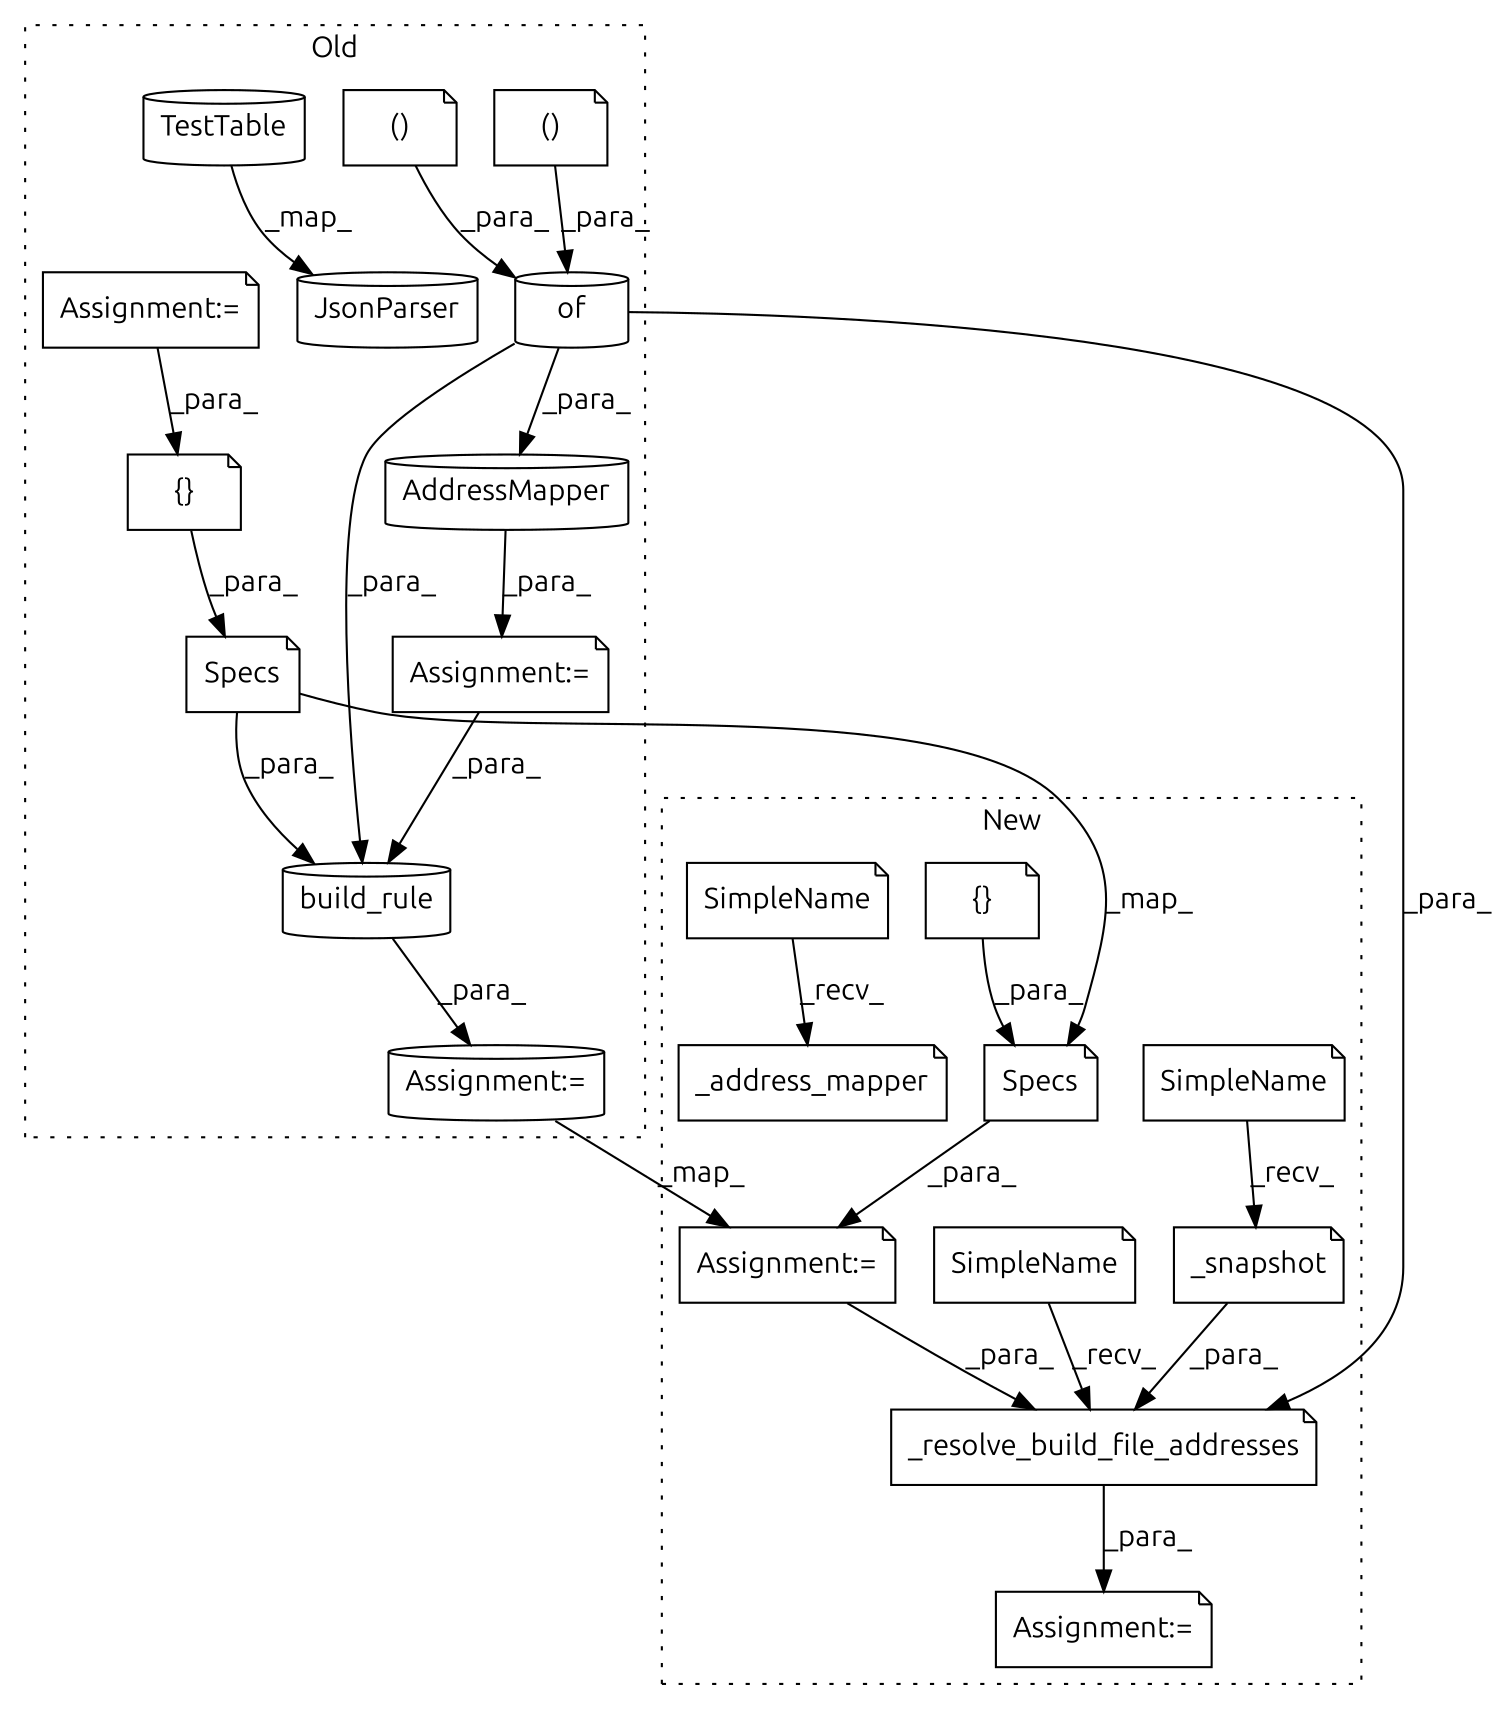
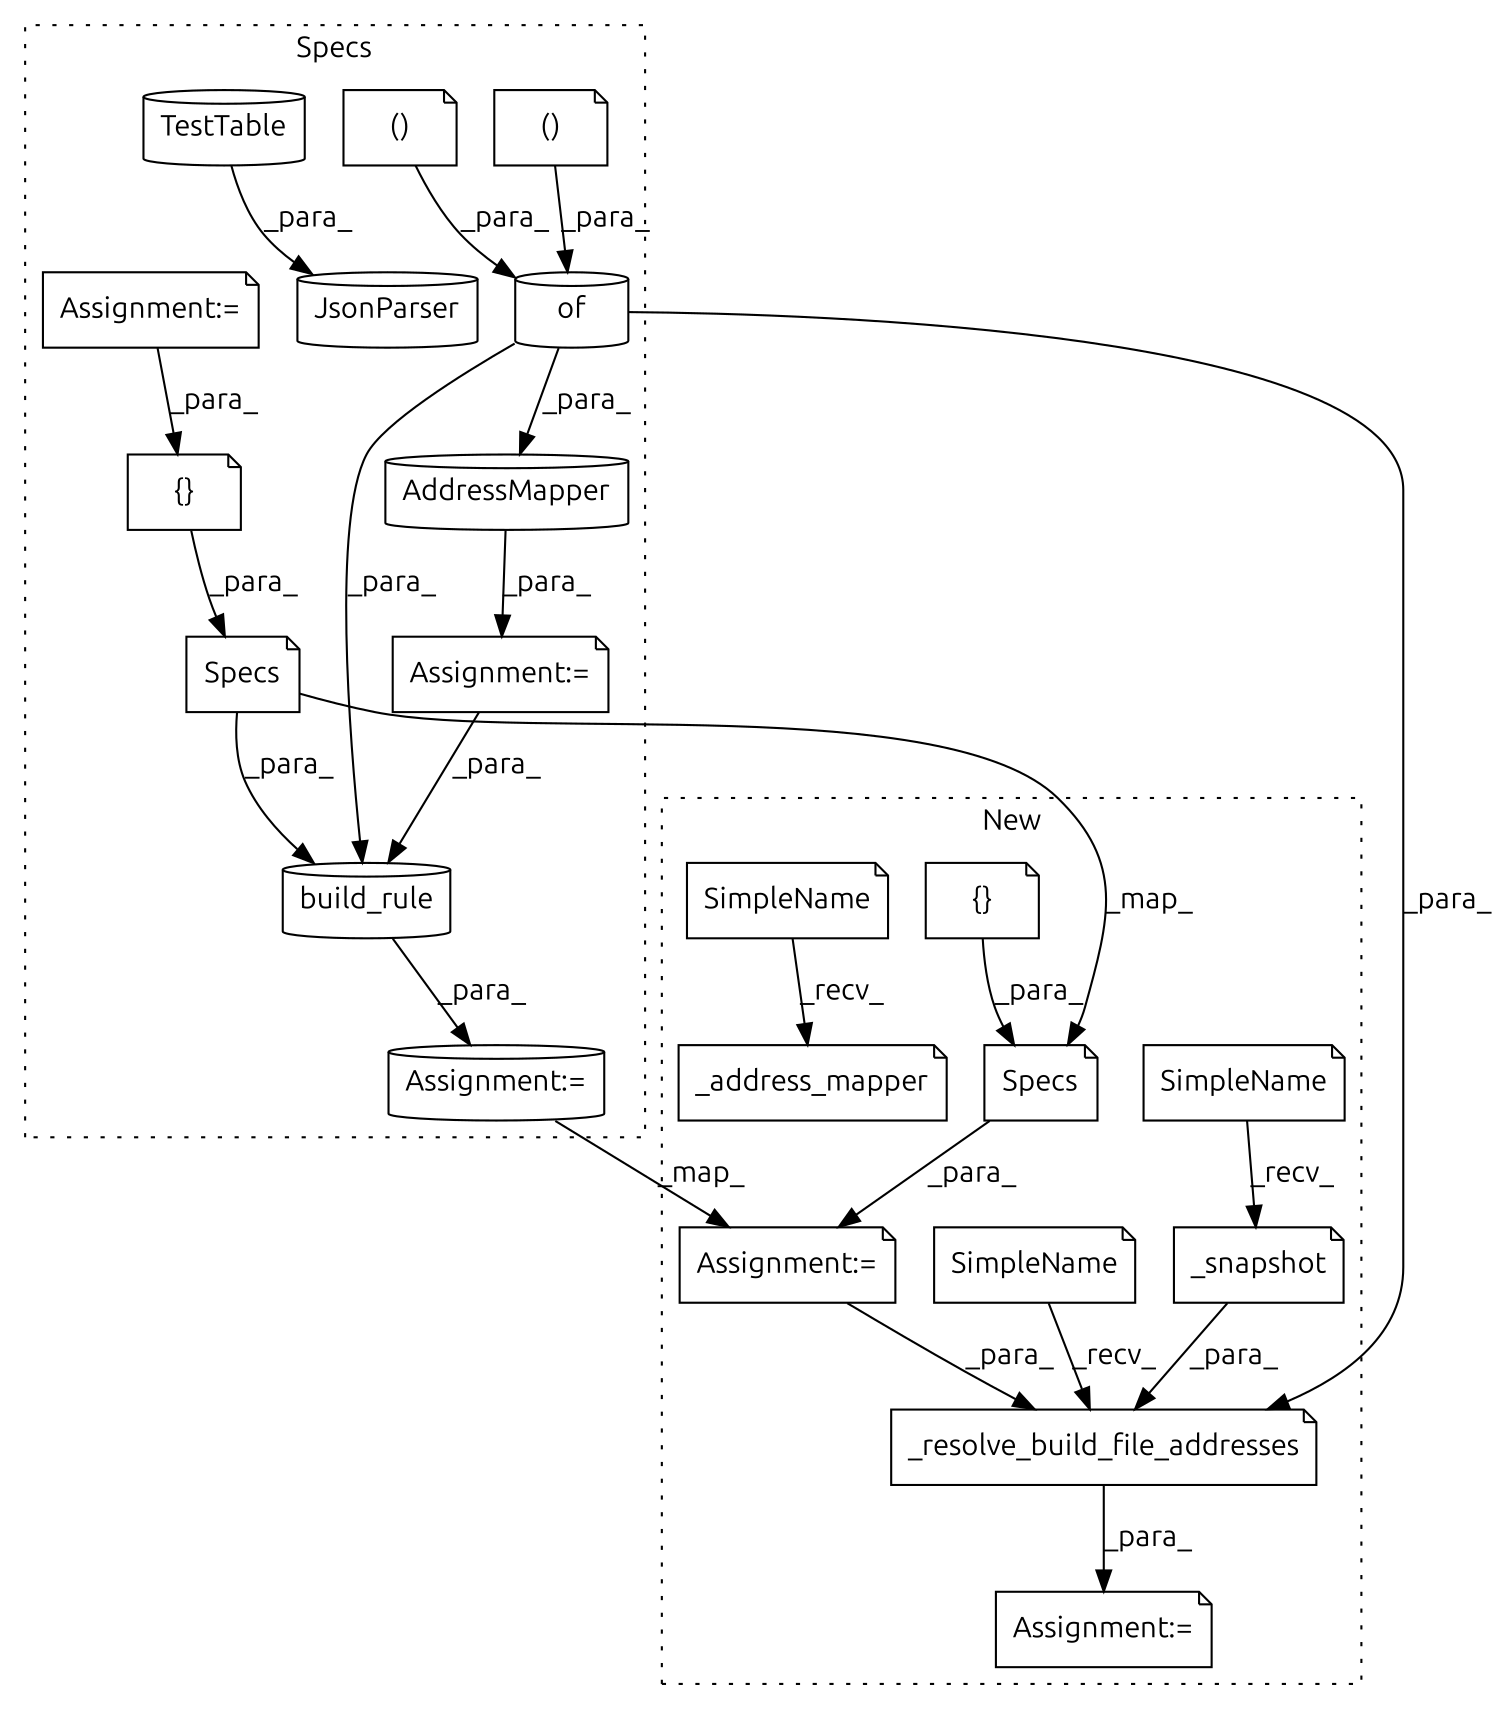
cluster "Old": label "Old" -> "Specs"
edge "TestTable" -> "JsonParser": label "_map_" -> "_para_"
